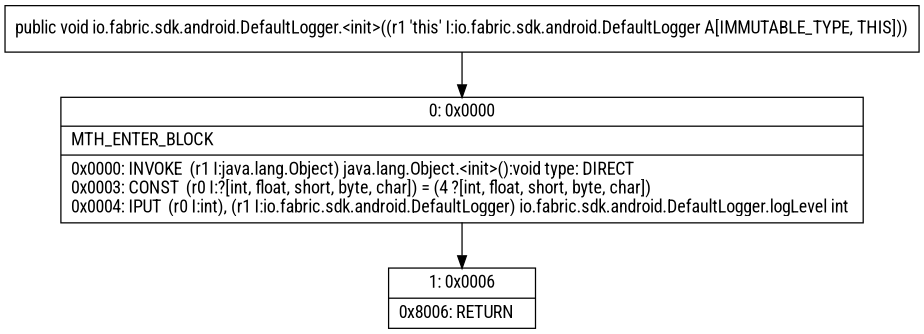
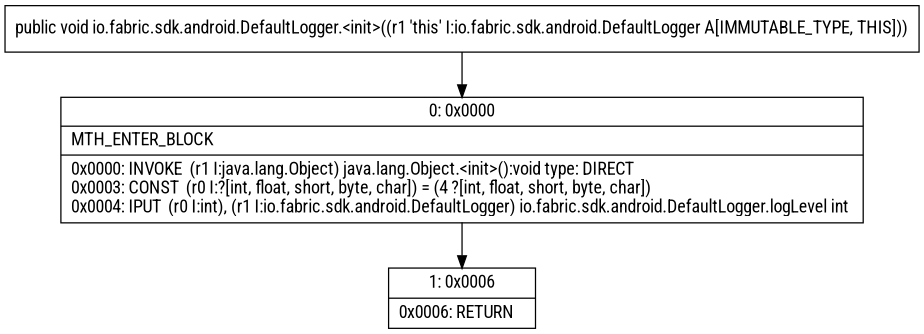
node "1: 0x0006": text "0x8006: RETURN" -> "0x0006: RETURN"
